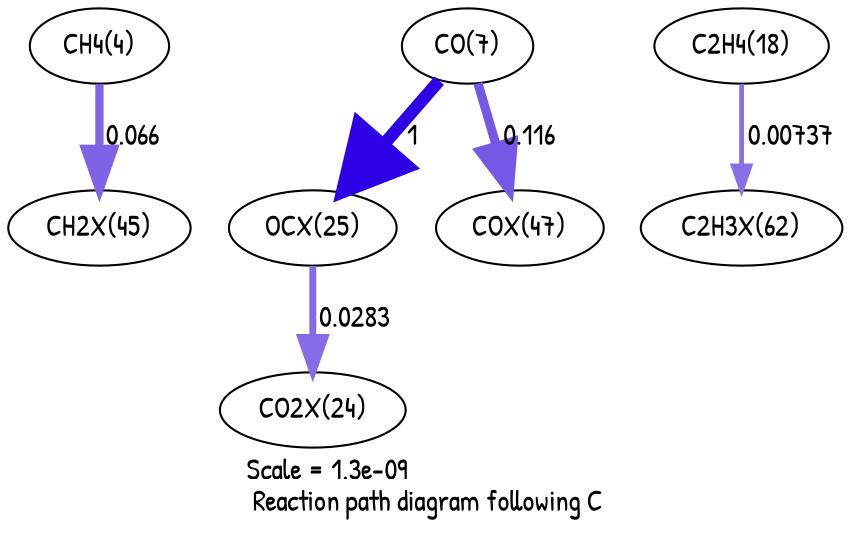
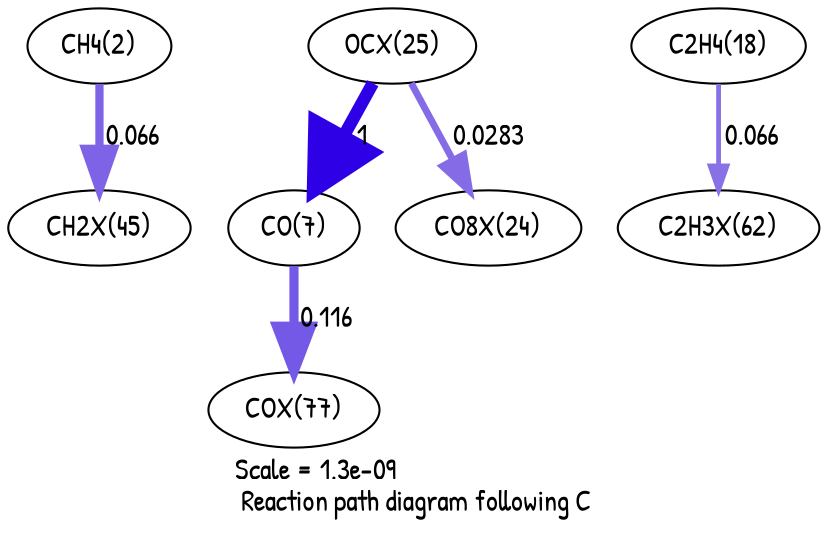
node "CH4(4)": label "CH4(4)" -> "CH4(2)"
edge "CO(7)" -> "OCX(25)": reversed
edge "C2H4(18)" -> "C2H3X(62)": label " 0.00737" -> " 0.066"
node "COX(47)": label "COX(47)" -> "COX(77)"
node "CO2X(24)": label "CO2X(24)" -> "CO8X(24)"
